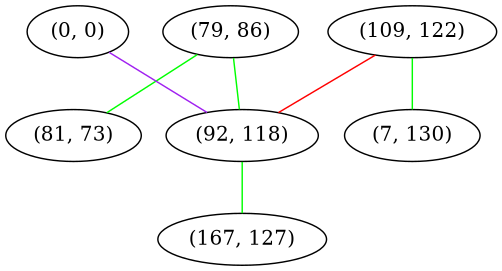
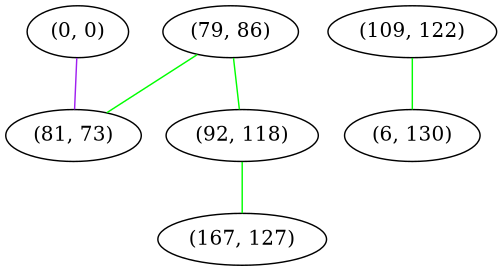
edge "(109, 122)" -- "(92, 118)": removed
edge "(0, 0)" -- "(92, 118)": now "(0, 0)" -- "(81, 73)"
node "(7, 130)": label "(7, 130)" -> "(6, 130)"
